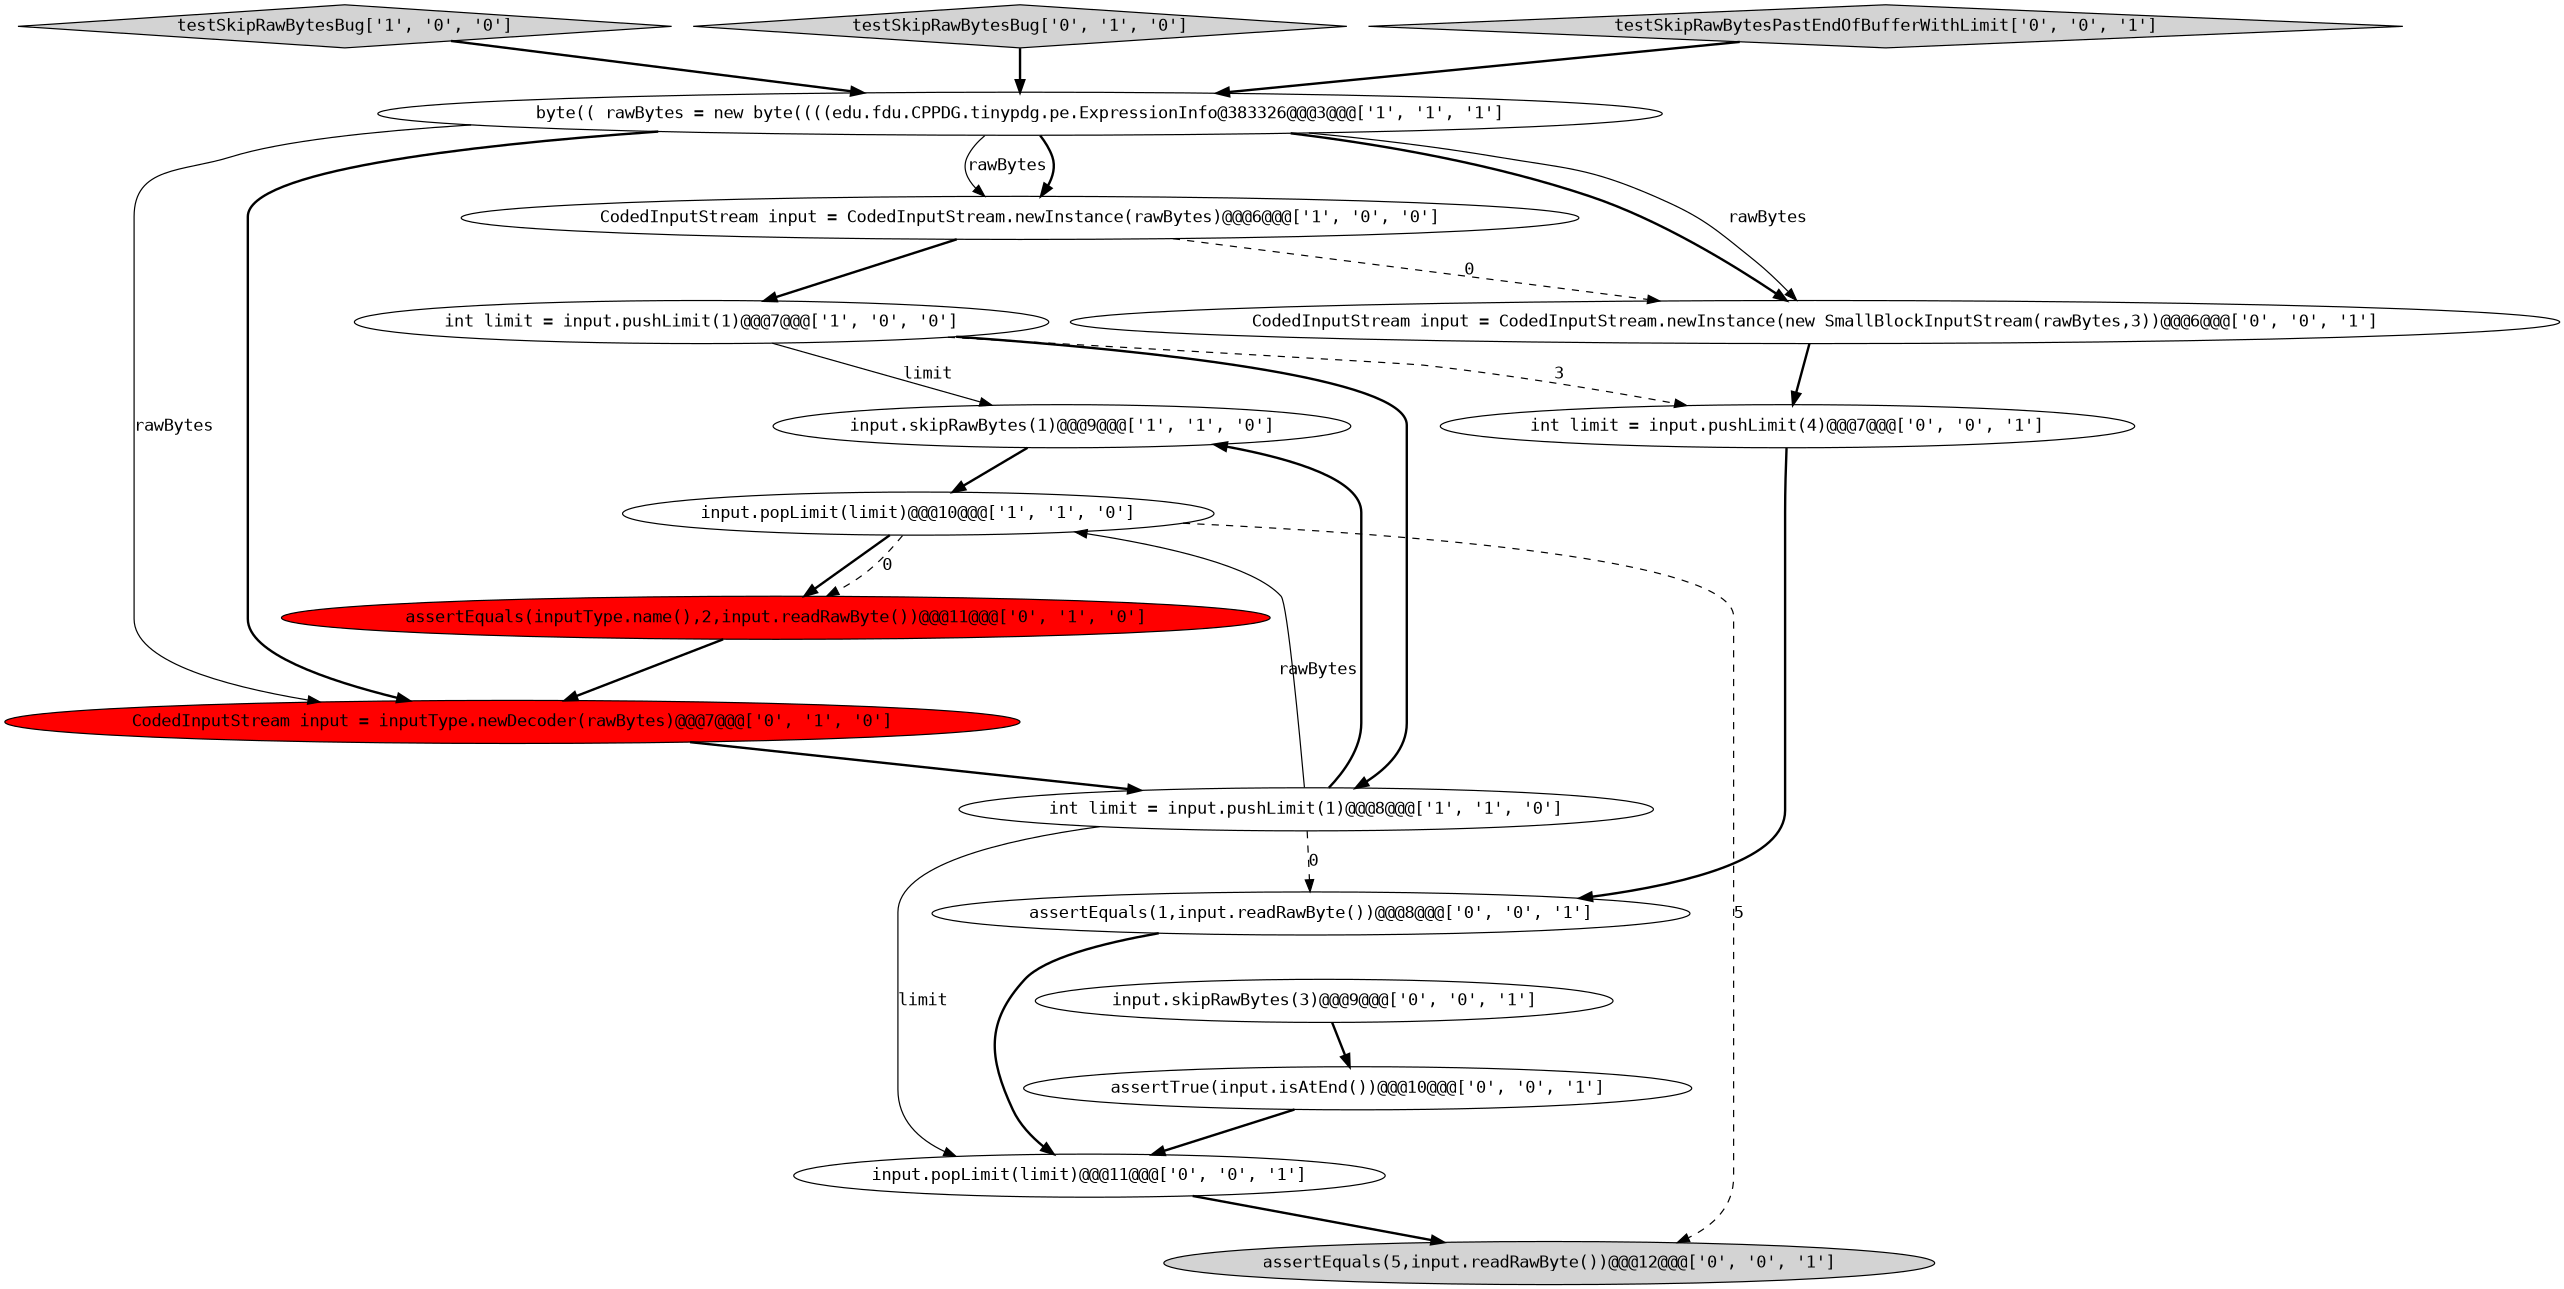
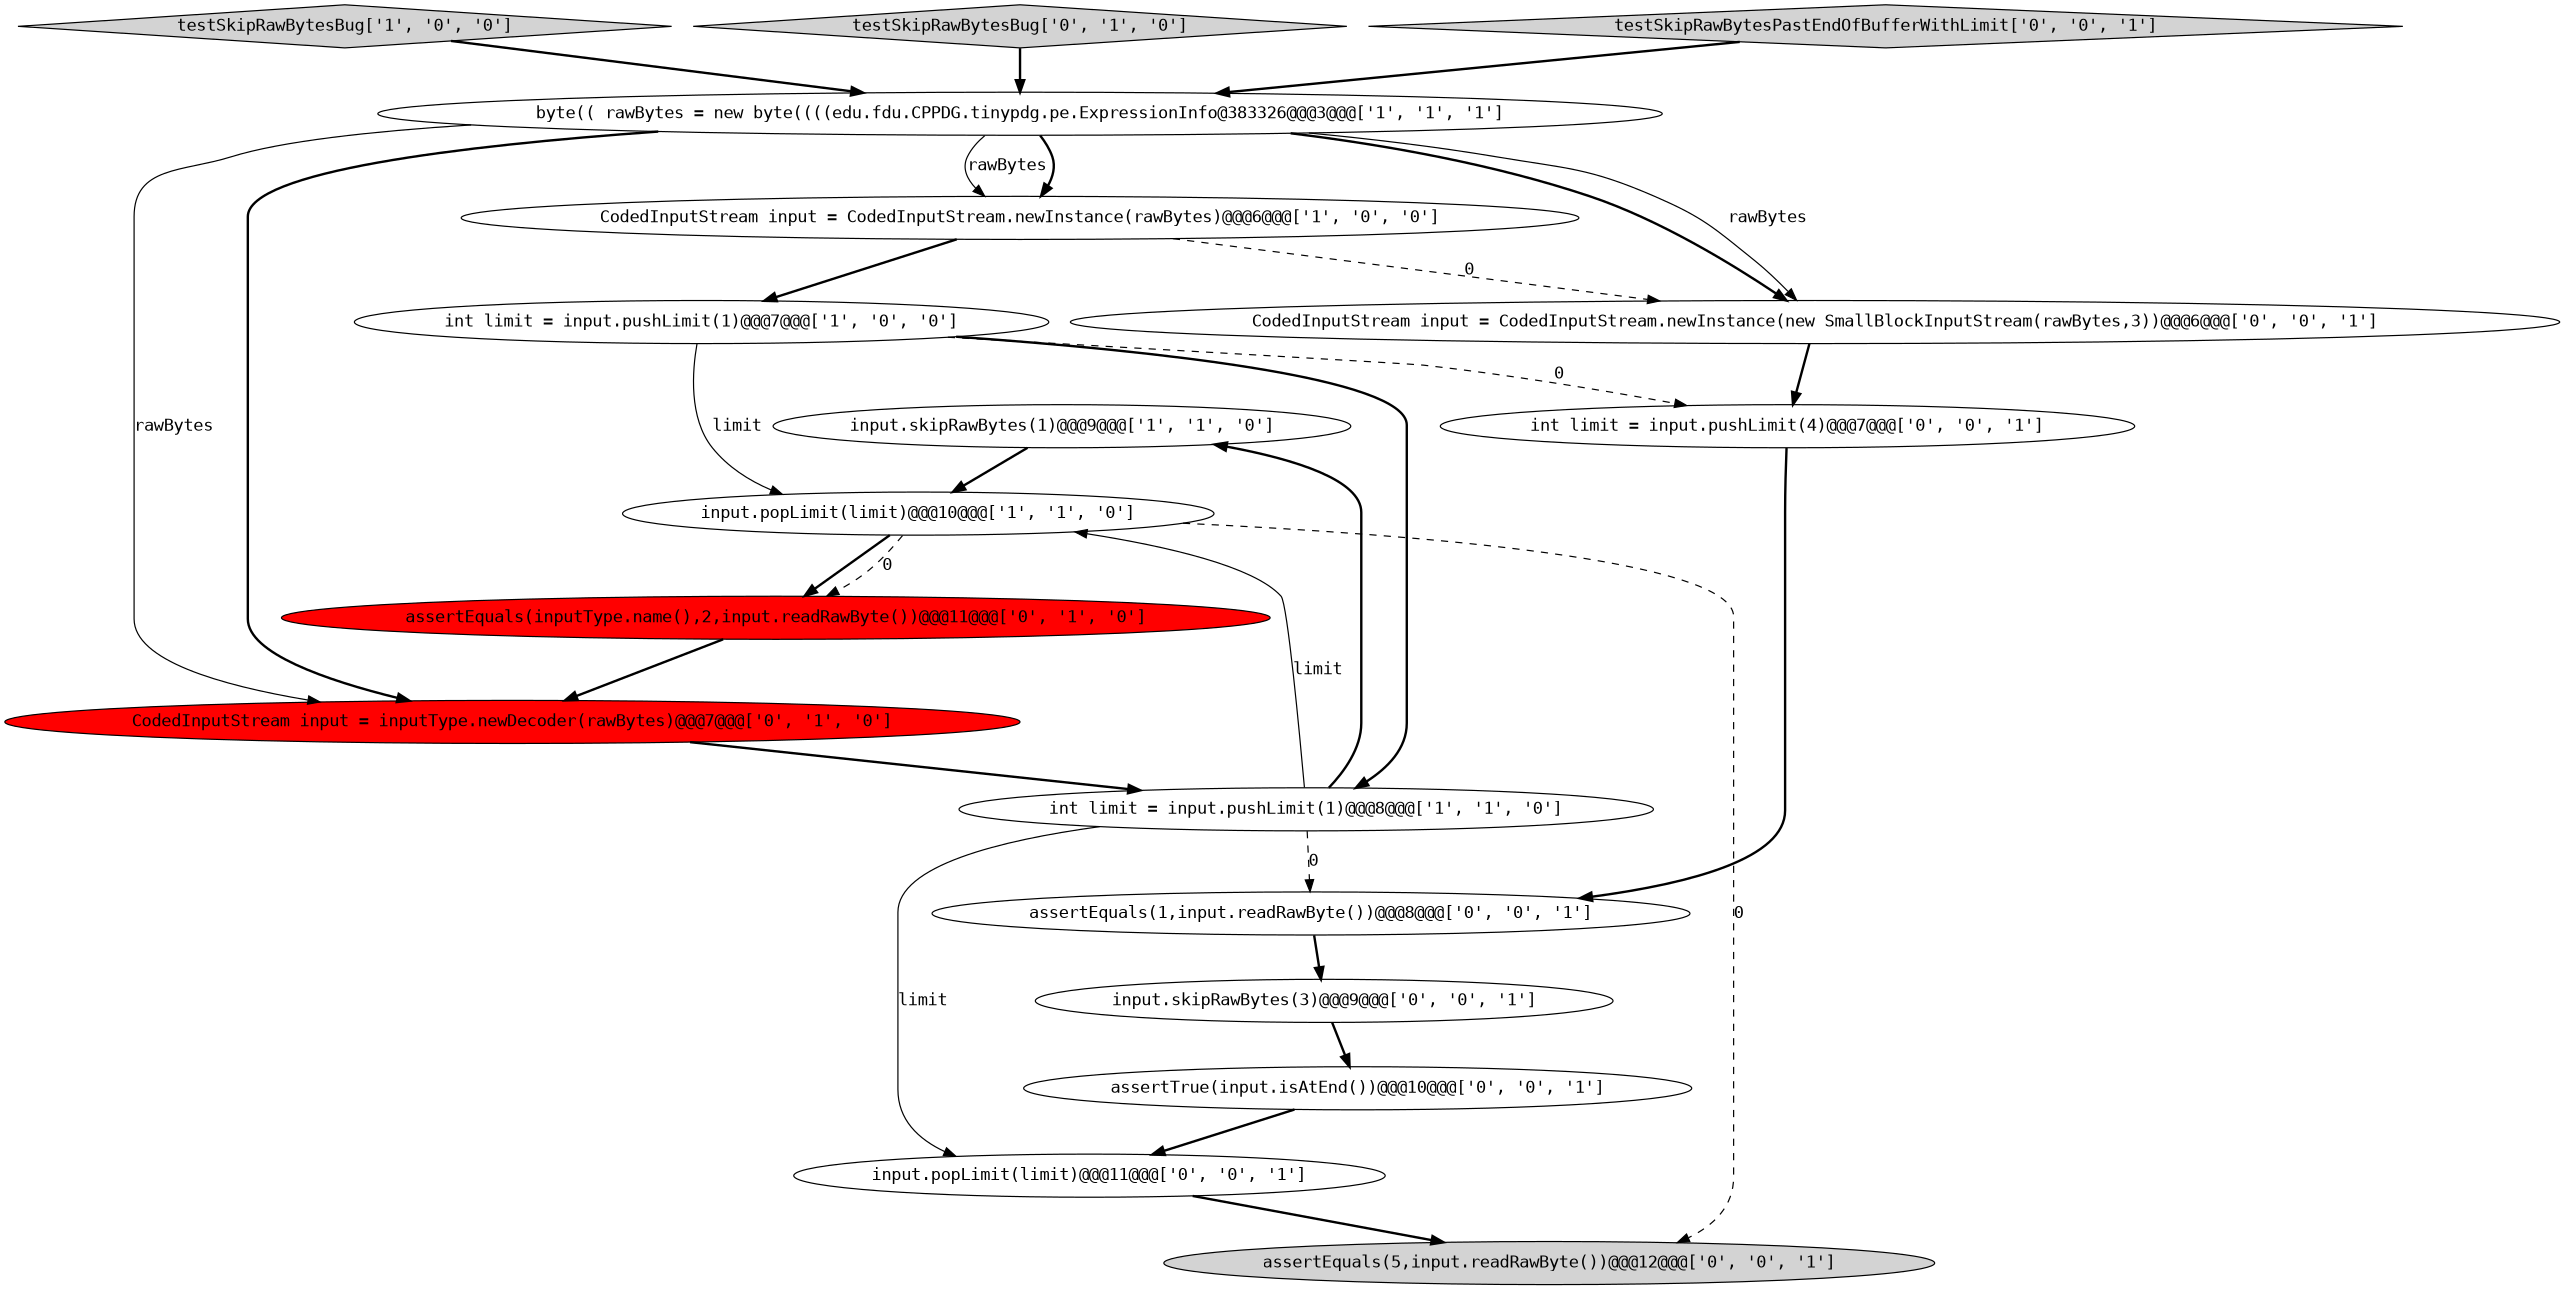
edge "int limit = input.pushLimit(1)@@@7@@@['1', '0', '0']" -> "input.skipRawBytes(1)@@@9@@@['1', '1', '0']": now "int limit = input.pushLimit(1)@@@7@@@['1', '0', '0']" -> "input.popLimit(limit)@@@10@@@['1', '1', '0']"
edge "int limit = input.pushLimit(1)@@@7@@@['1', '0', '0']" -> "int limit = input.pushLimit(4)@@@7@@@['0', '0', '1']": label "3" -> "0"
edge "int limit = input.pushLimit(1)@@@8@@@['1', '1', '0']" -> "input.popLimit(limit)@@@10@@@['1', '1', '0']": label "rawBytes" -> "limit"
edge "input.popLimit(limit)@@@10@@@['1', '1', '0']" -> "assertEquals(5,input.readRawByte())@@@12@@@['0', '0', '1']": label "5" -> "0"
edge "assertEquals(1,input.readRawByte())@@@8@@@['0', '0', '1']" -> "input.popLimit(limit)@@@11@@@['0', '0', '1']": now "assertEquals(1,input.readRawByte())@@@8@@@['0', '0', '1']" -> "input.skipRawBytes(3)@@@9@@@['0', '0', '1']"
